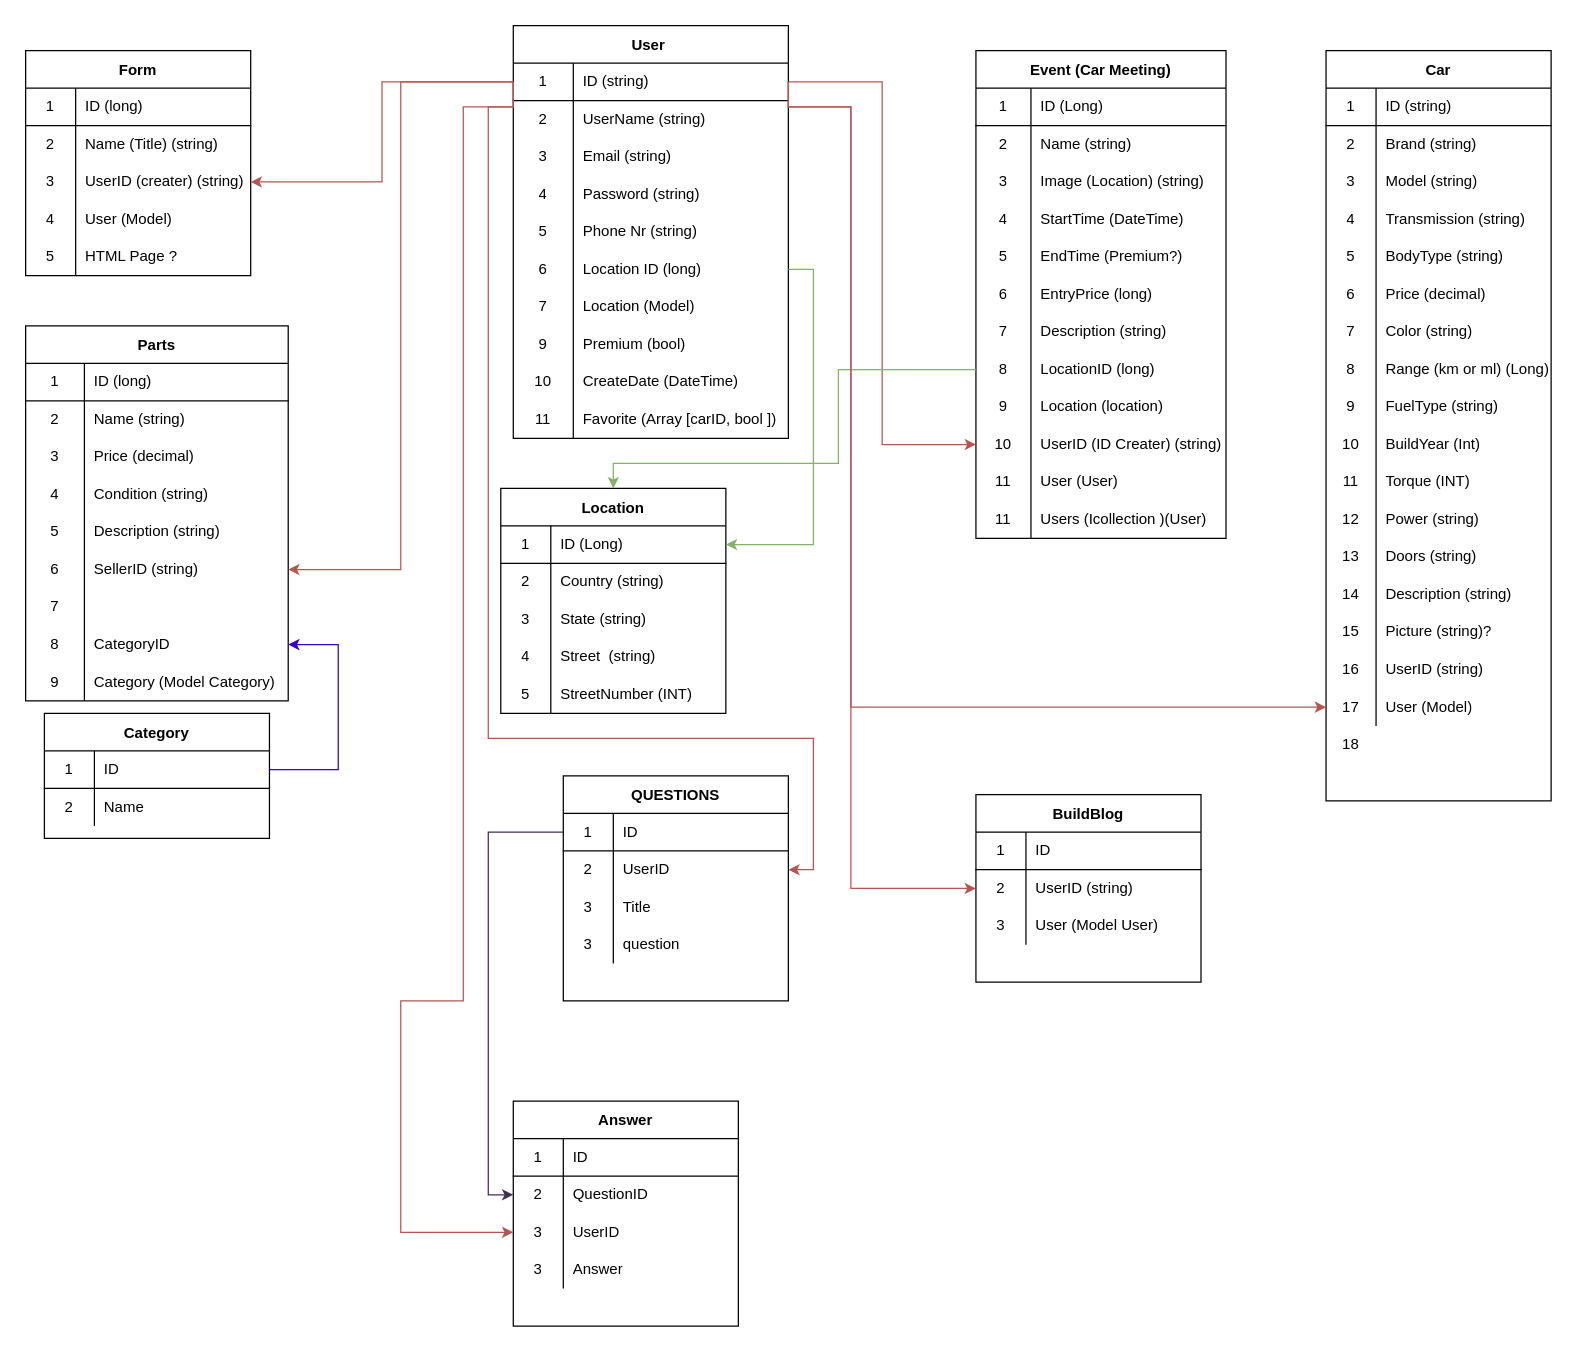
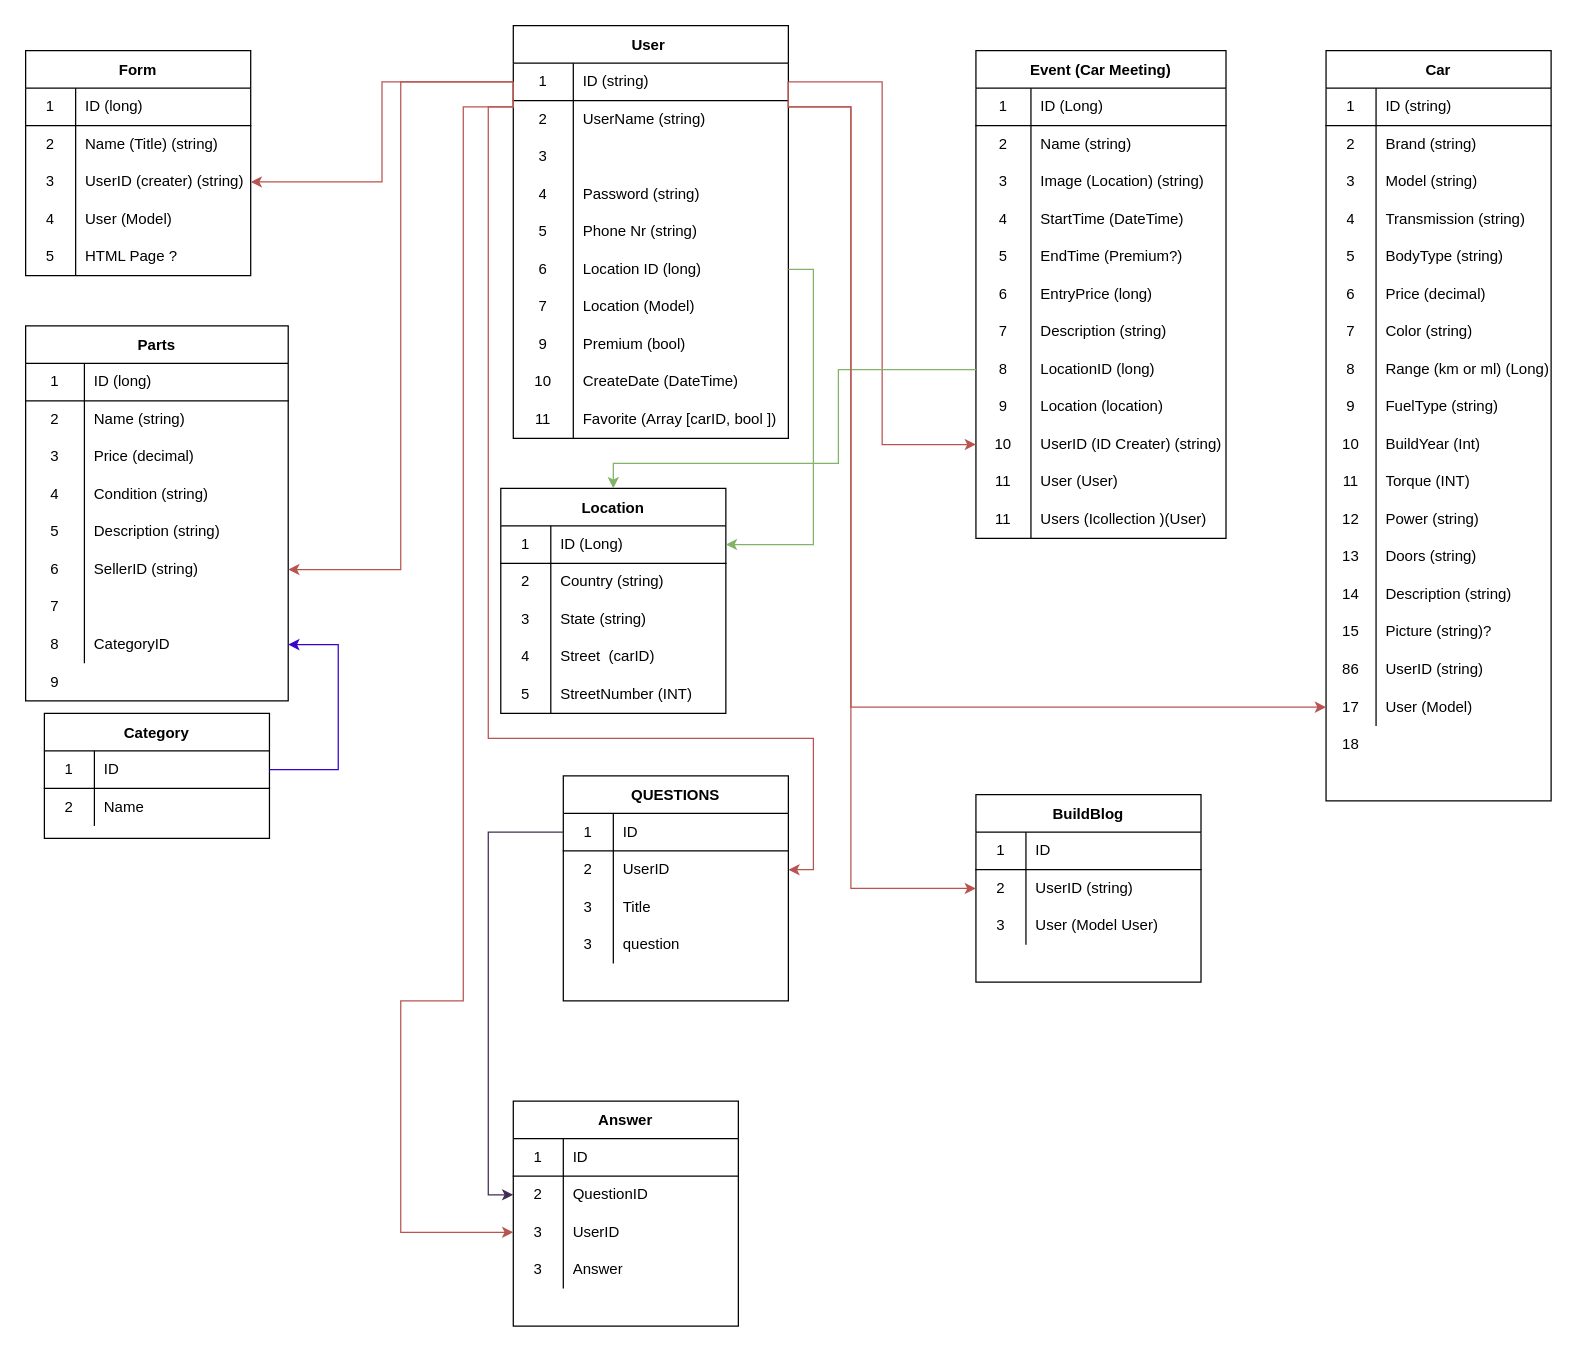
node "Email (string)": removed
node "Street (string)": label "Street (string)" -> "Street (carID)"
node "16": label "16" -> "86"
node "Category (Model Category)": removed
